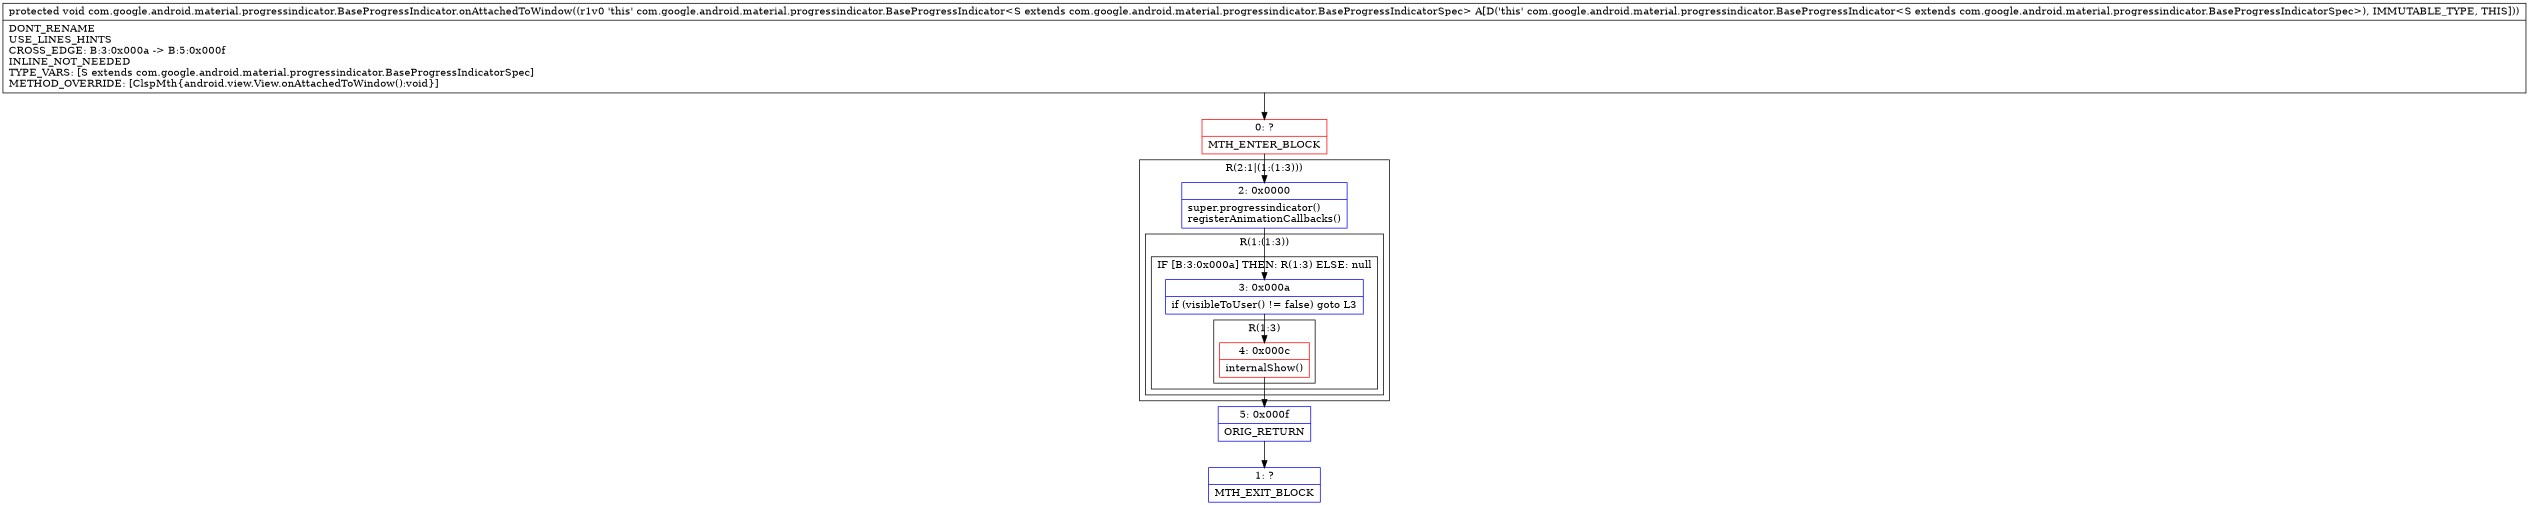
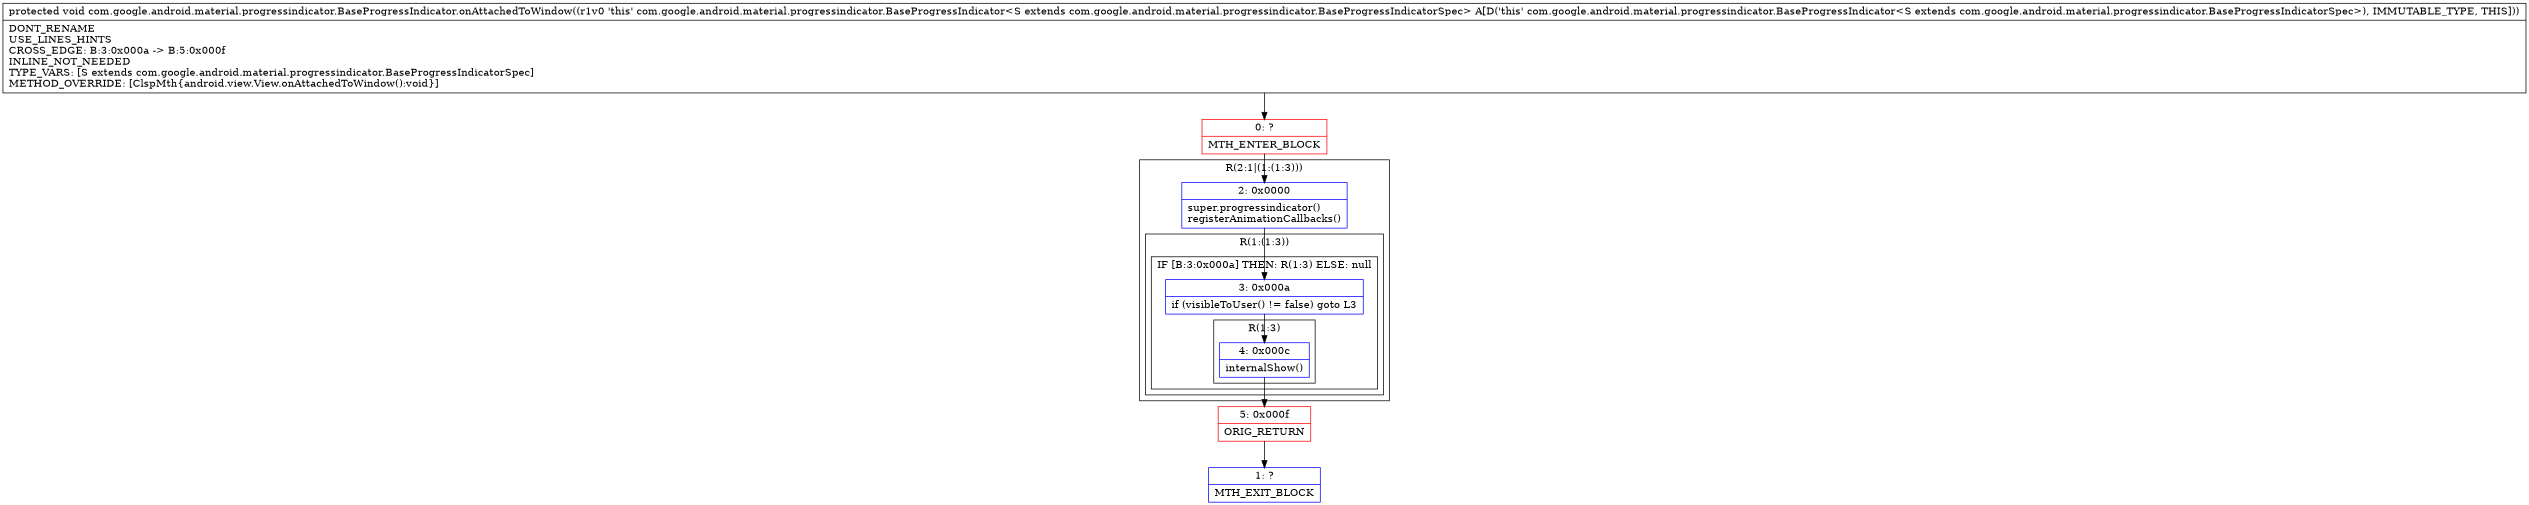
node "4: 0x000c": color red -> blue
node "5: 0x000f": color blue -> red
